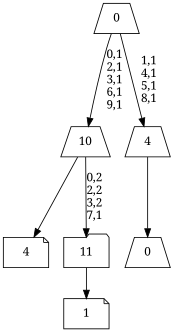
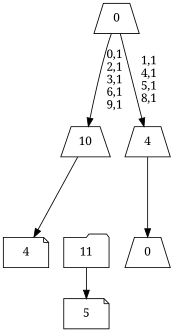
edge "10" -> "11": removed, label "0,2 2,2 3,2 7,1"
node "1": label "1" -> "5"
